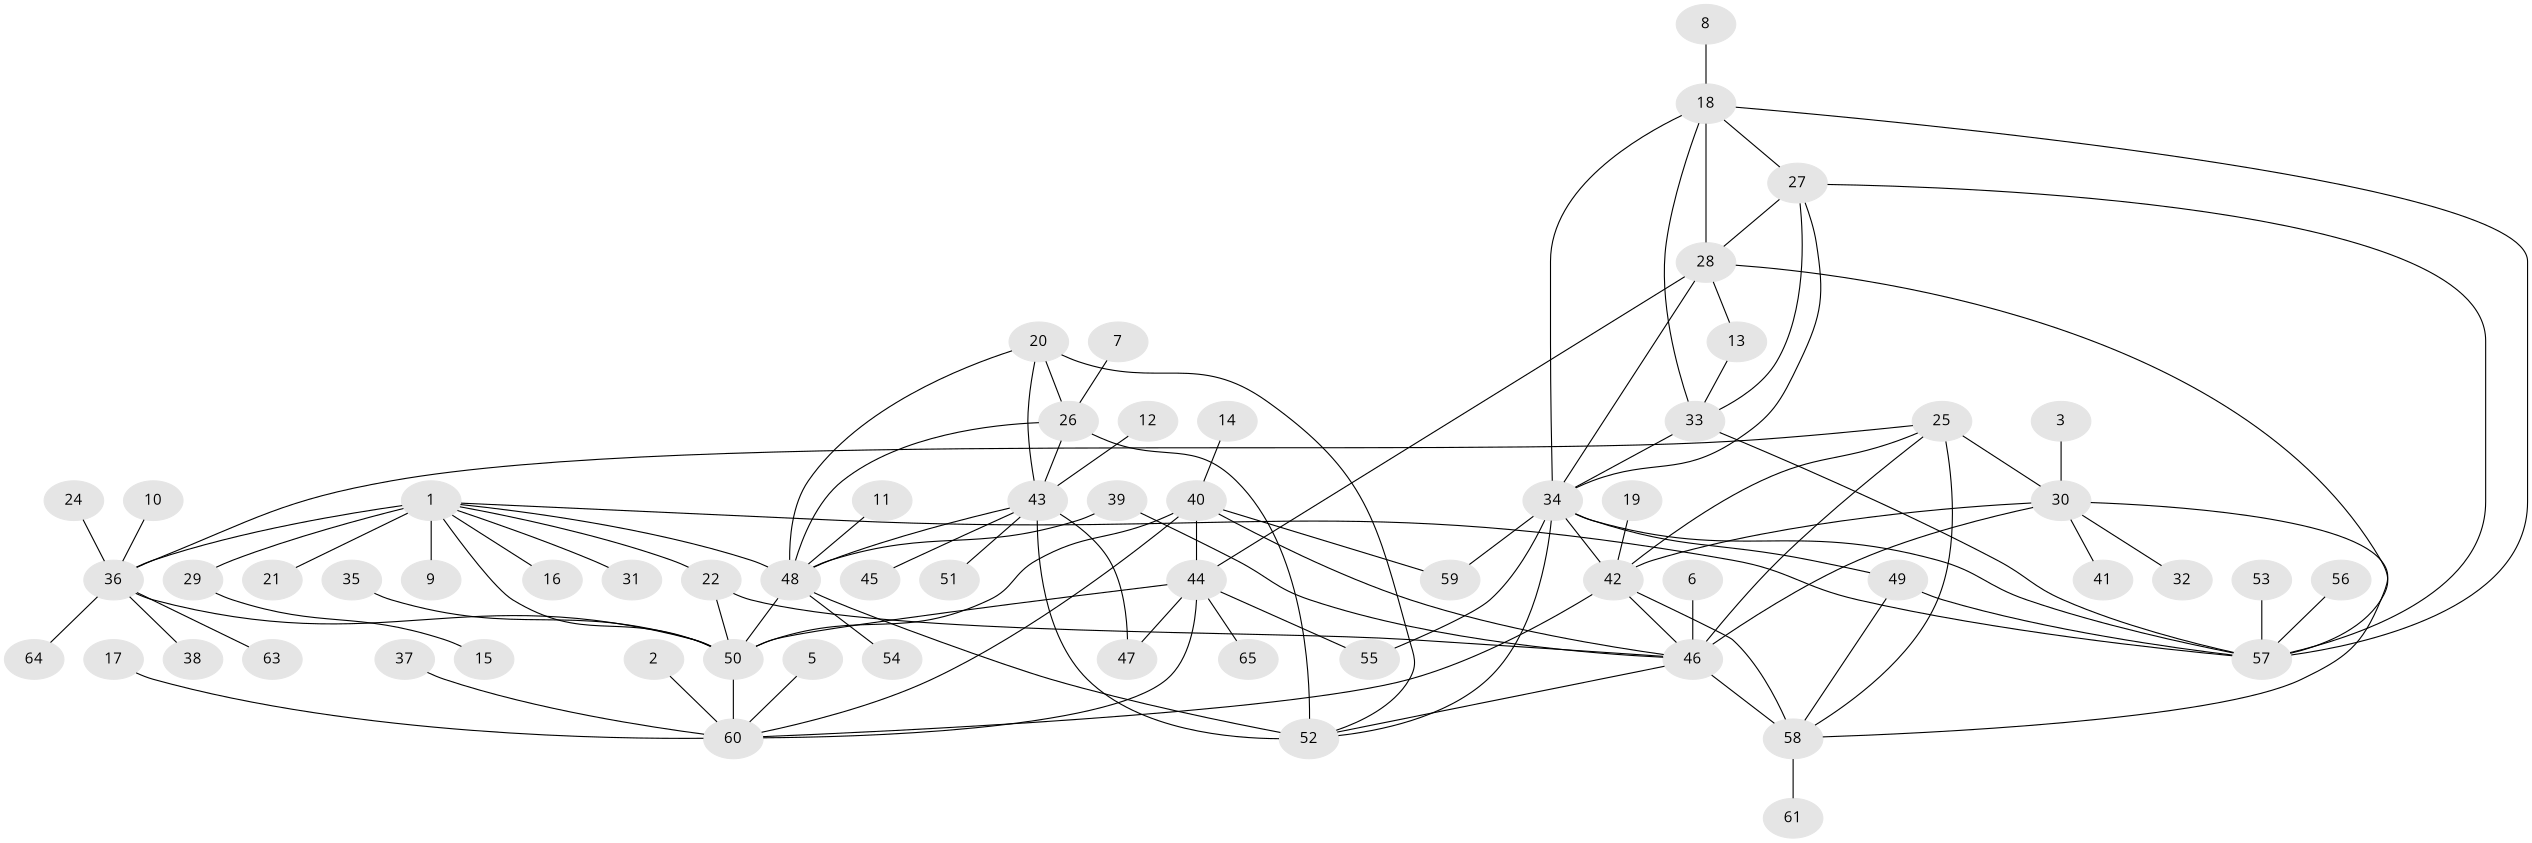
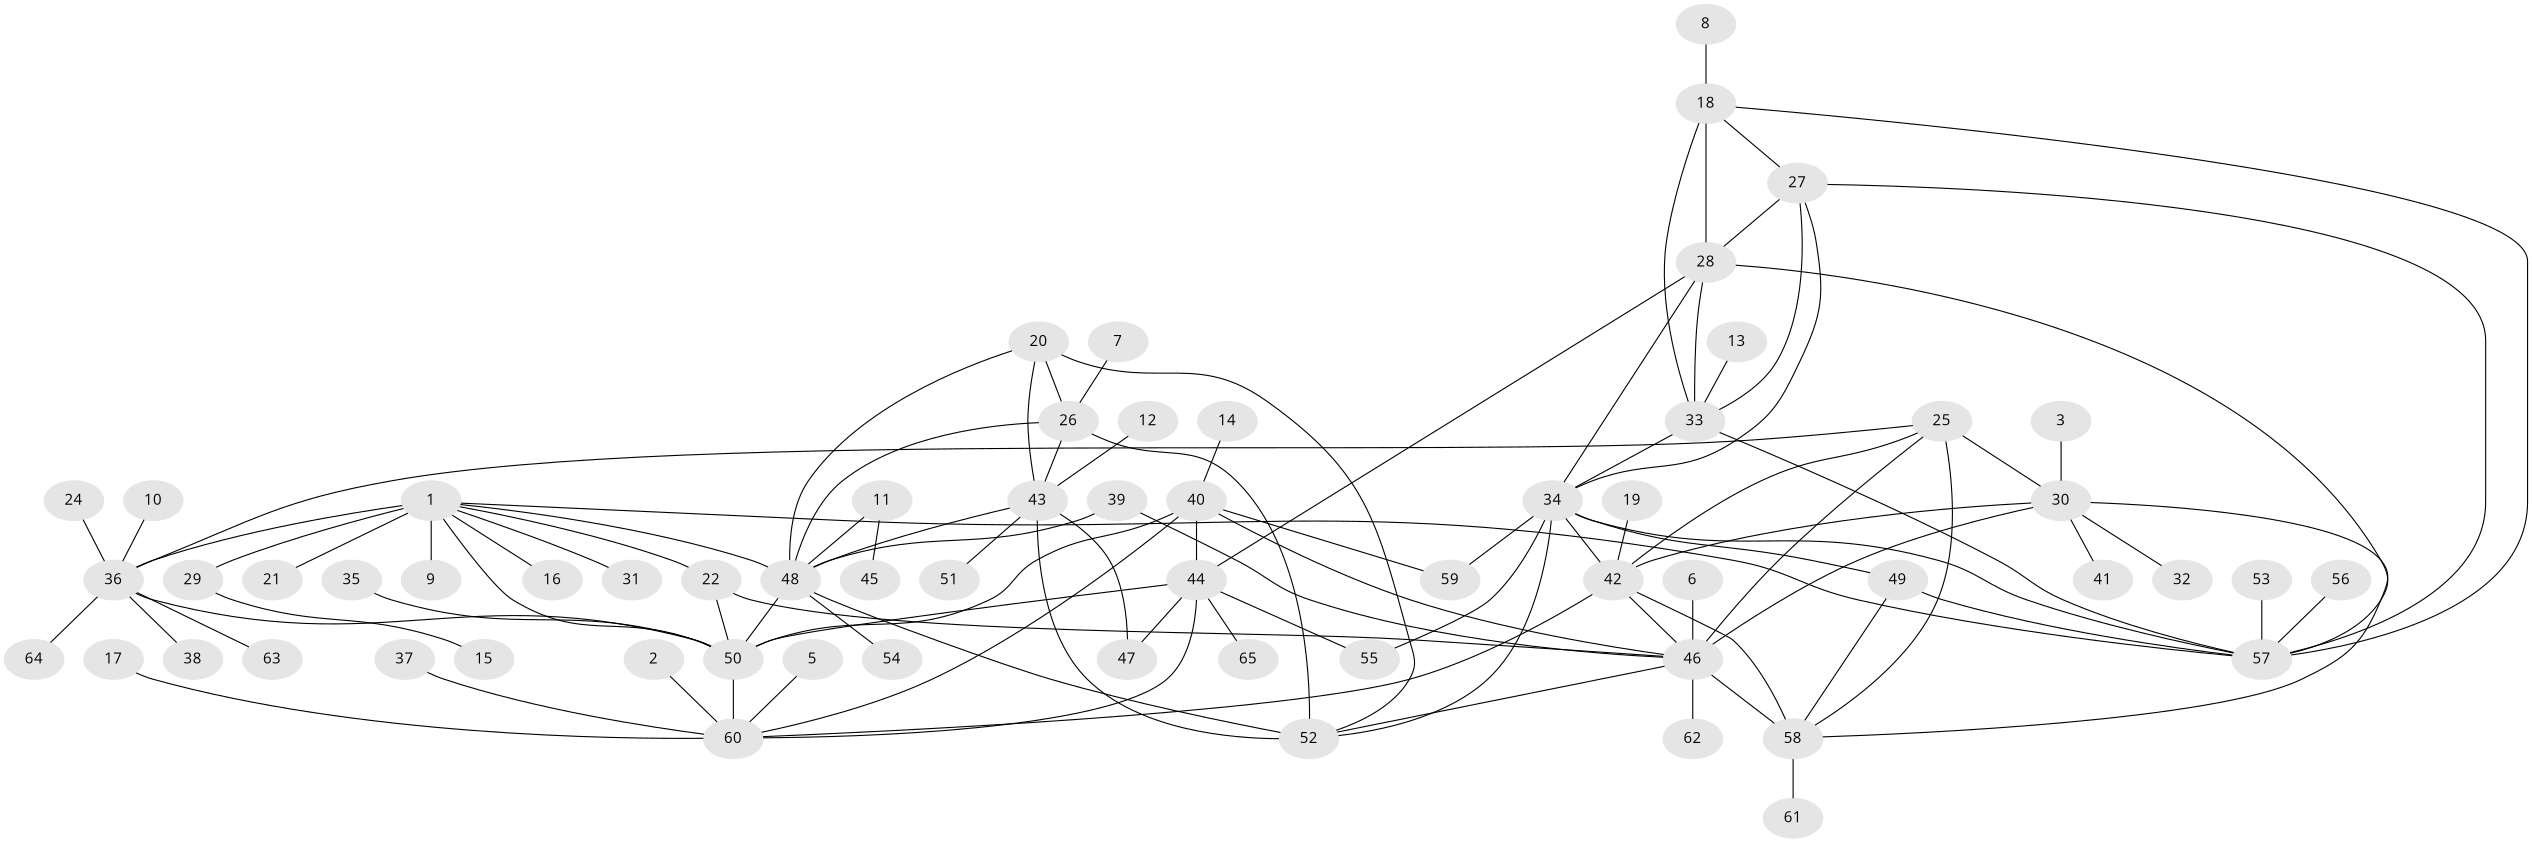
edge "18" -- "34": removed
edge "28" -- "13": now "28" -- "33"
edge "43" -- "45": now "11" -- "45"
node "62": added
